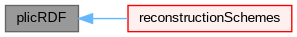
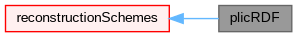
edge "reconstructionSchemes" -> "plicRDF": reversed
